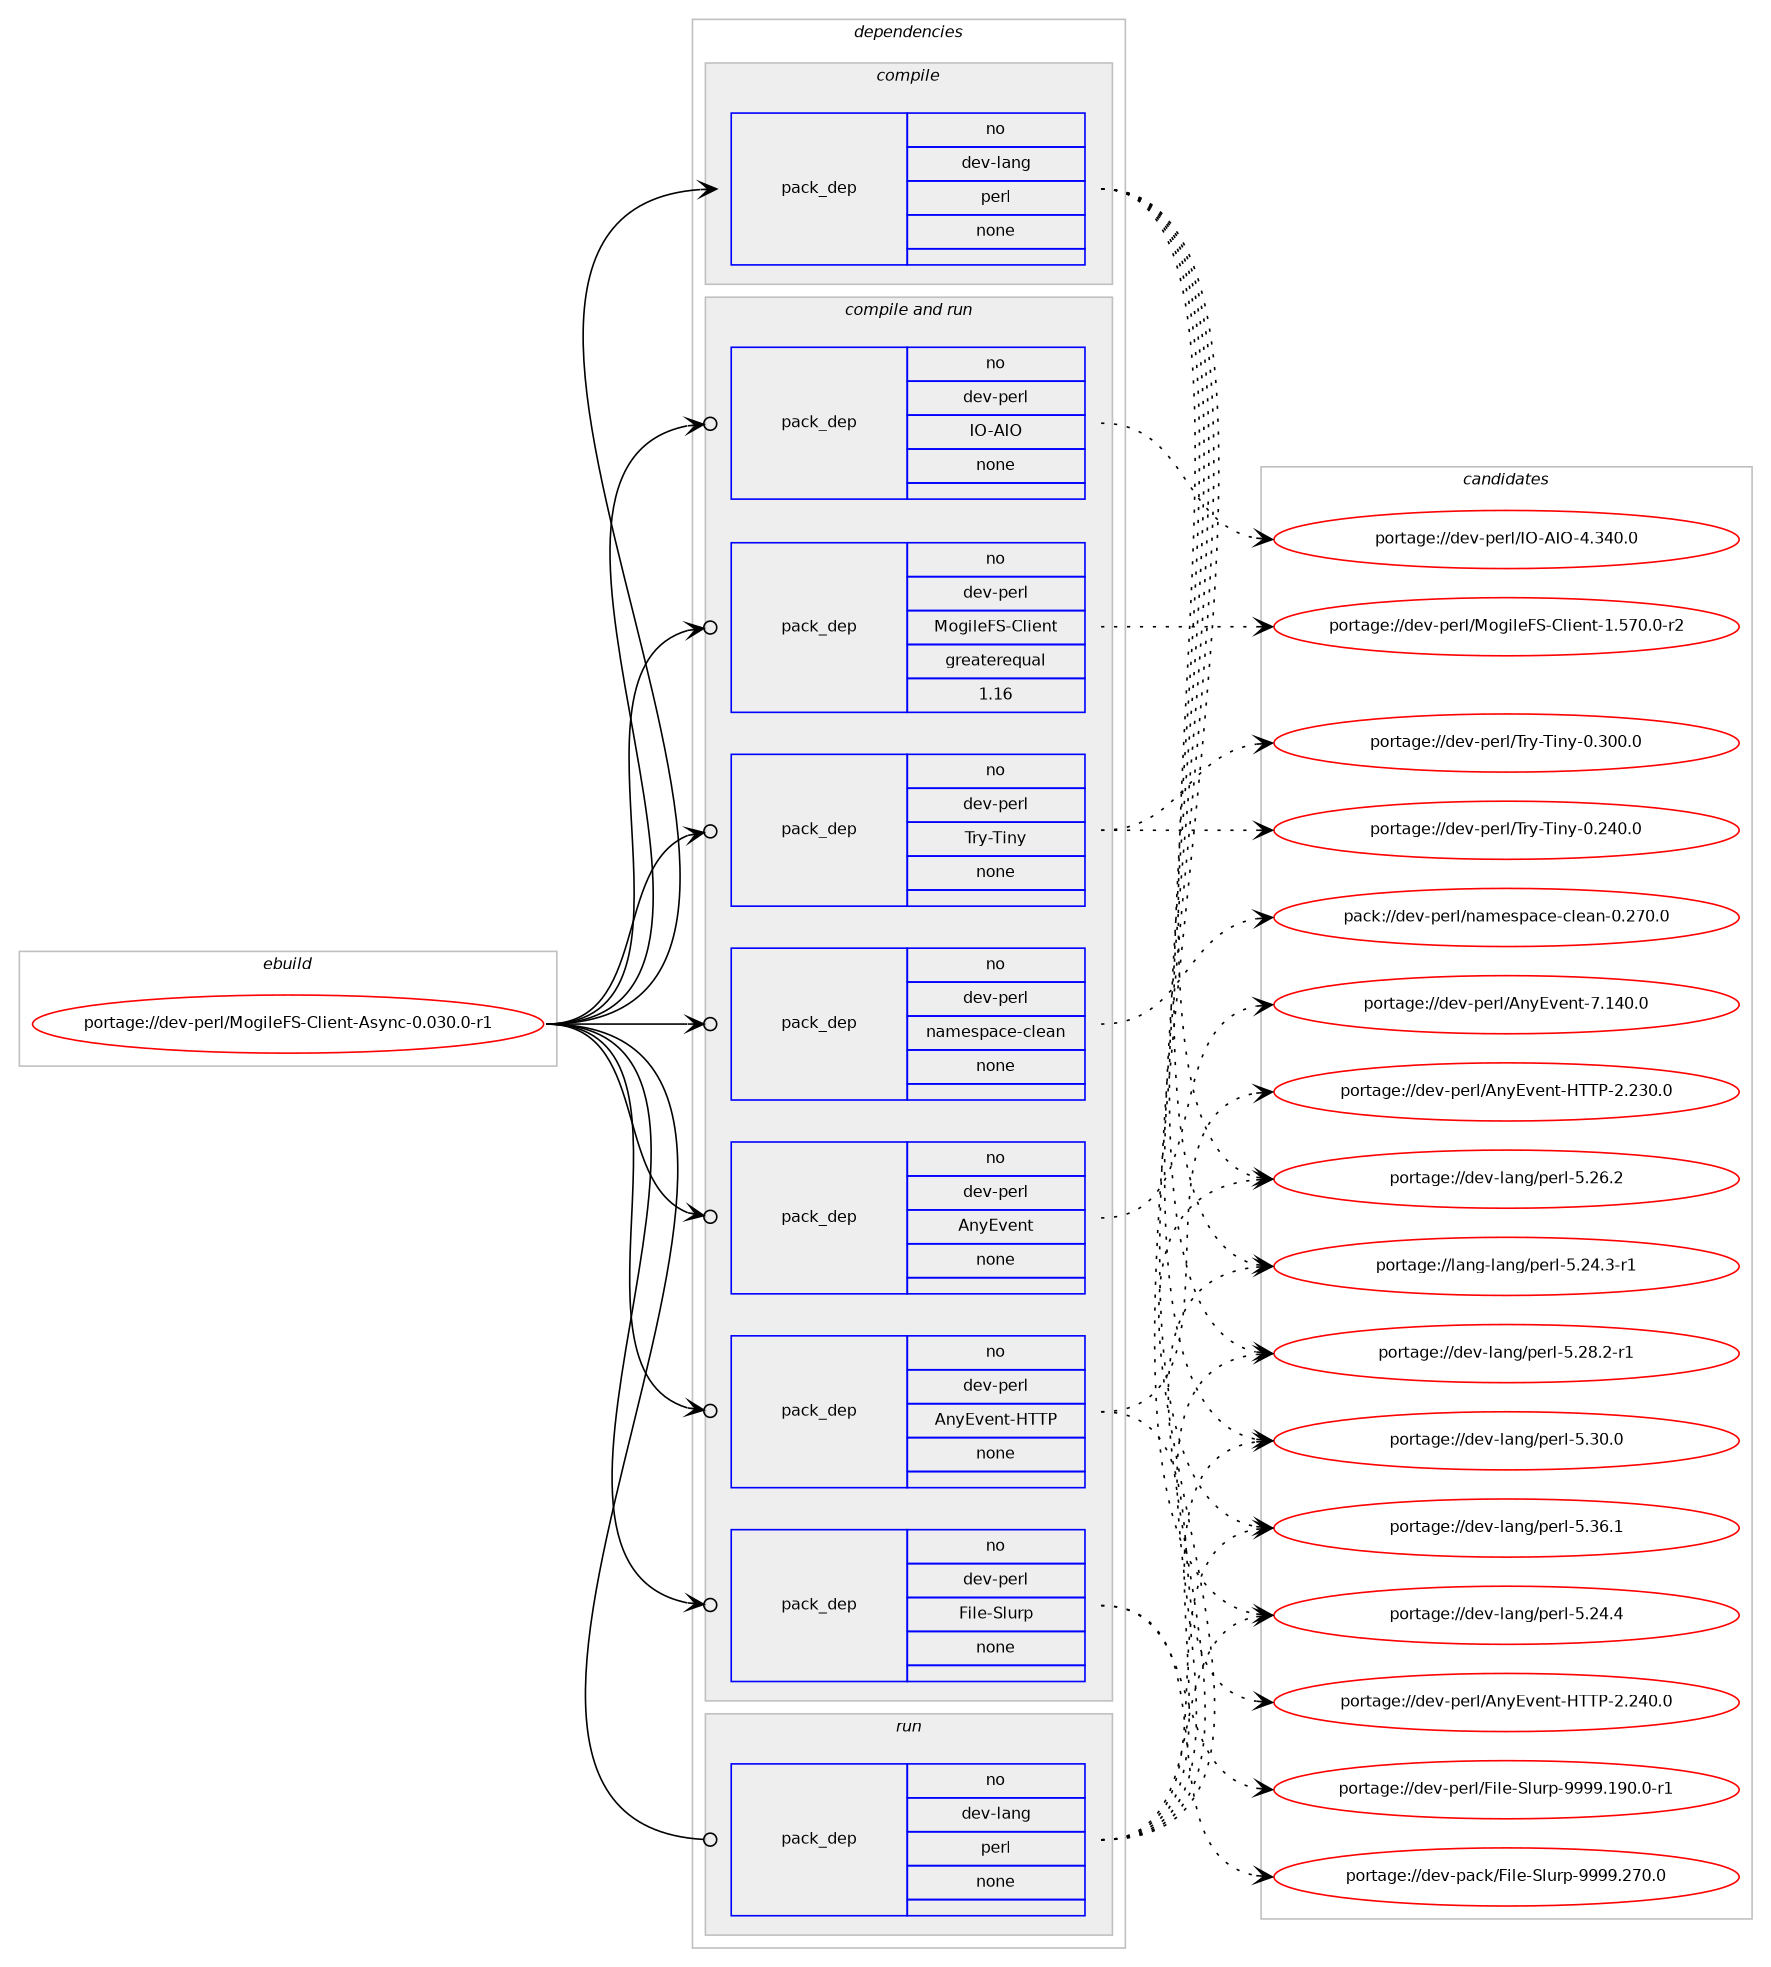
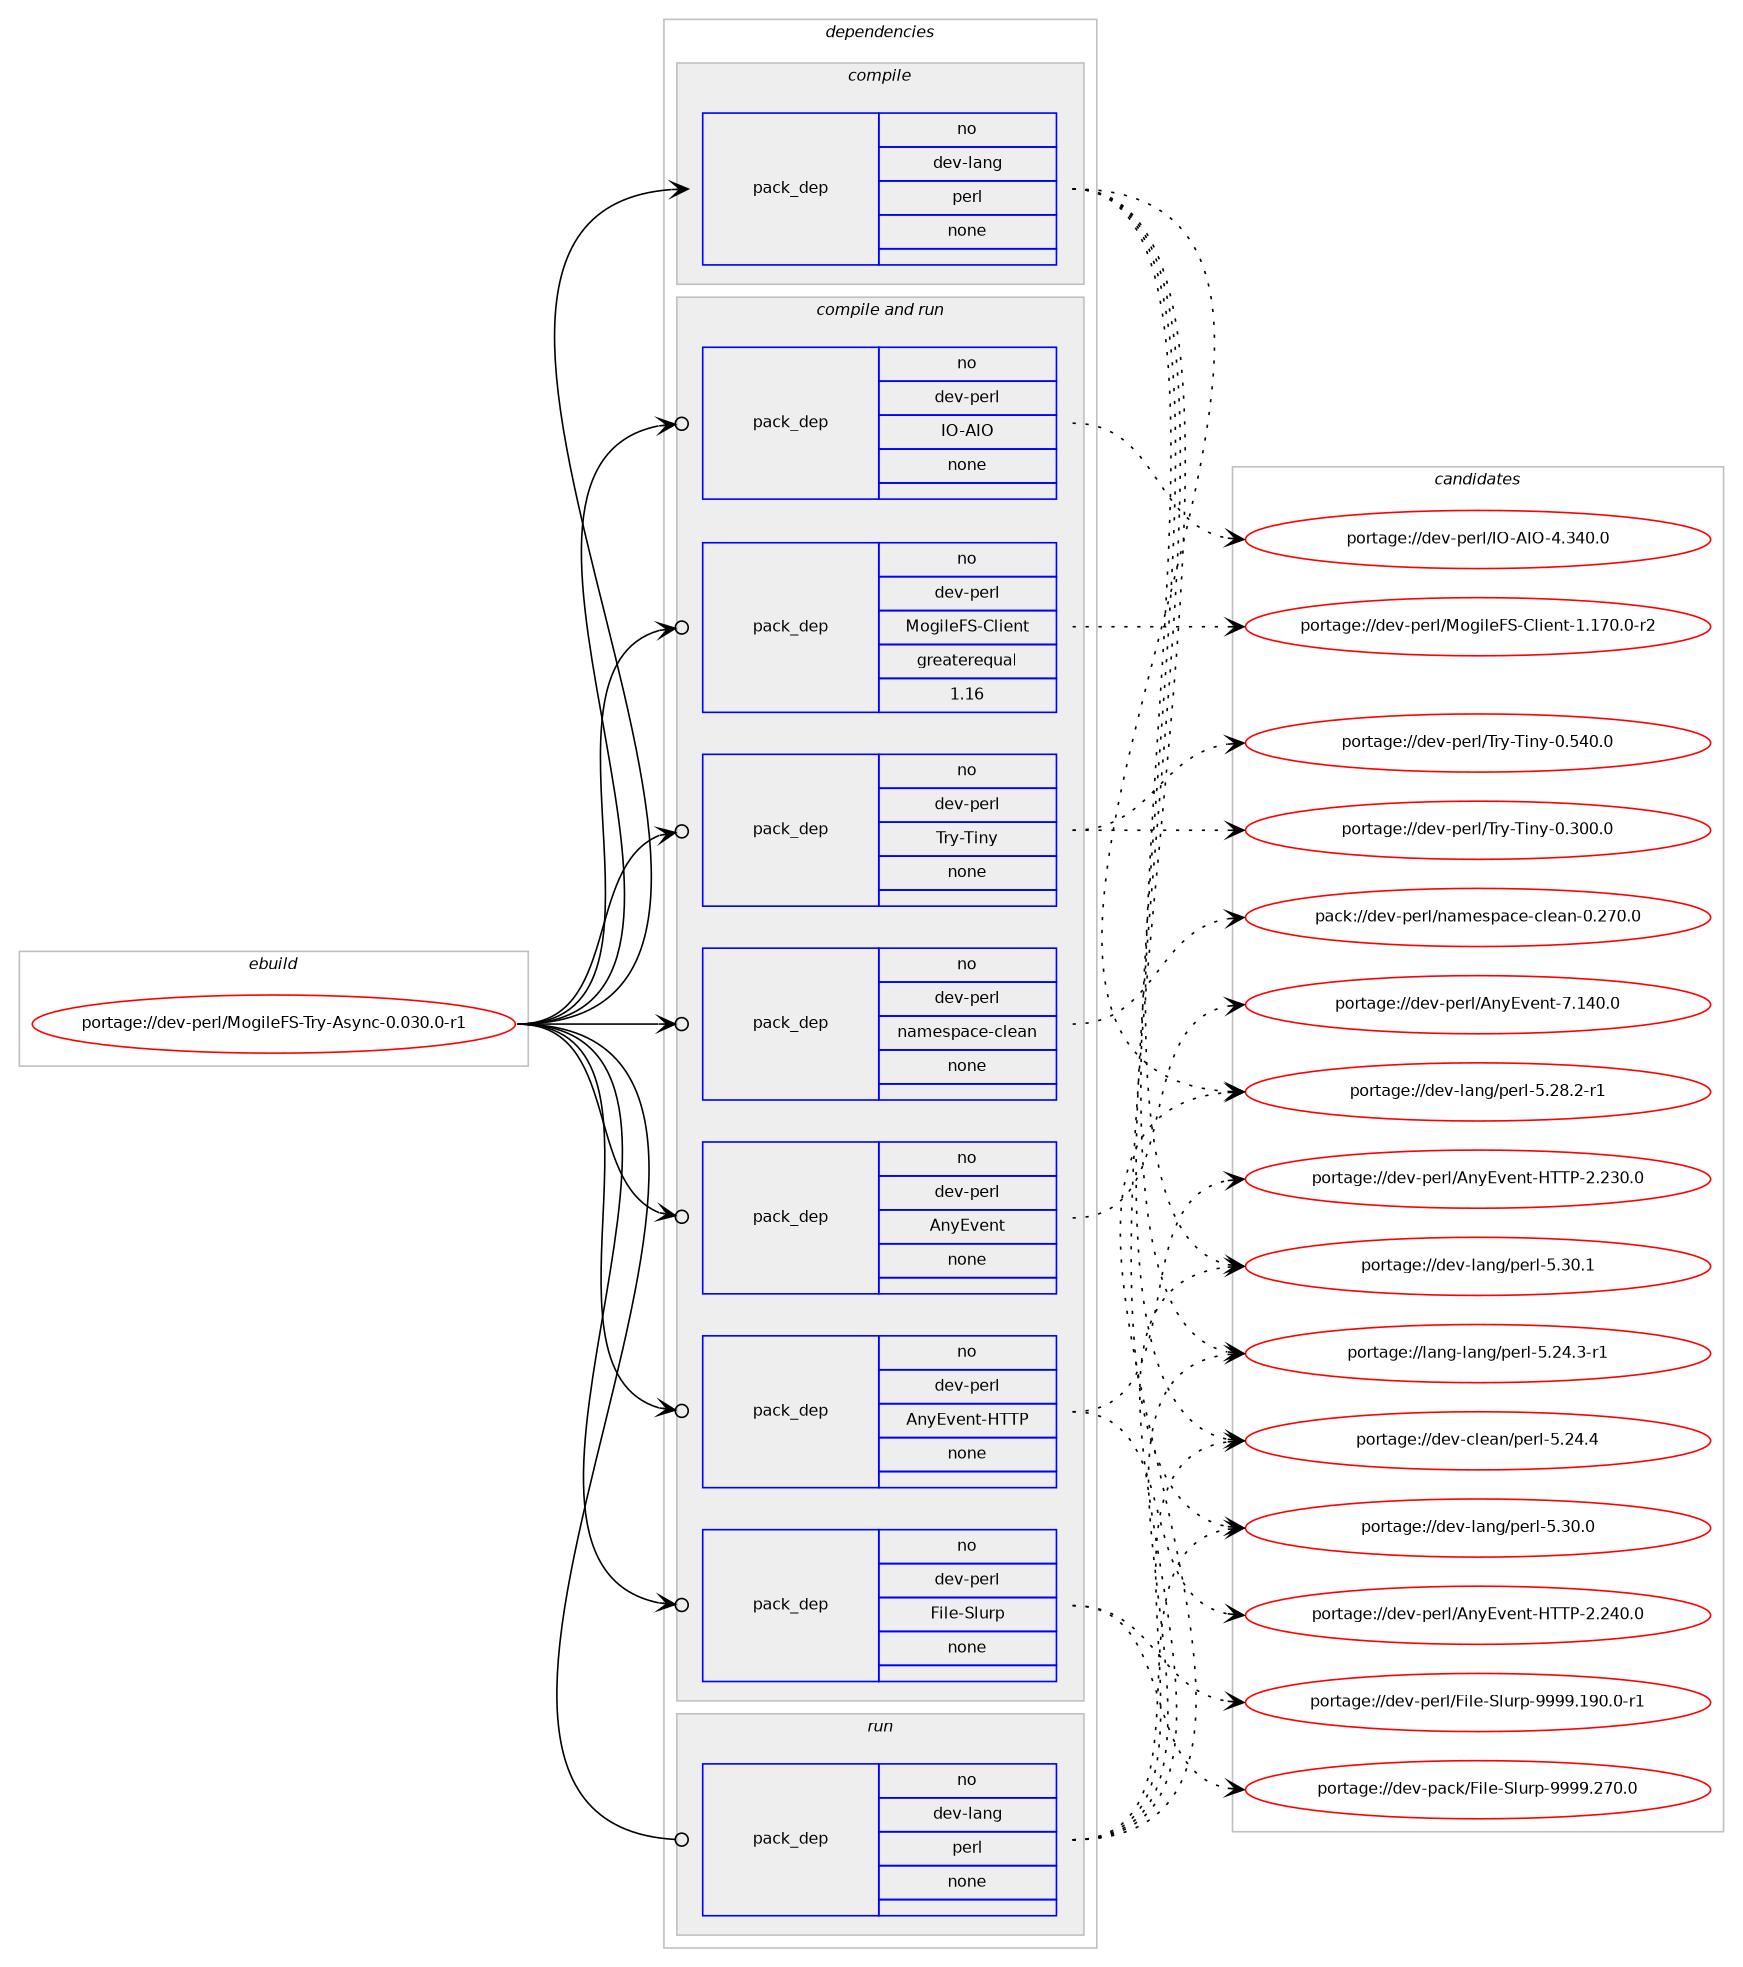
node "portage://dev-perl/MogileFS-Client-1.570.0-r2": label "portage://dev-perl/MogileFS-Client-1.570.0-r2" -> "portage://dev-perl/MogileFS-Client-1.170.0-r2"
node "portage://dev-perl/Try-Tiny-0.240.0": label "portage://dev-perl/Try-Tiny-0.240.0" -> "portage://dev-perl/Try-Tiny-0.540.0"
node "portage://dev-perl/MogileFS-Client-Async-0.030.0-r1": label "portage://dev-perl/MogileFS-Client-Async-0.030.0-r1" -> "portage://dev-perl/MogileFS-Try-Async-0.030.0-r1"
node "portage://dev-lang/perl-5.26.2": removed
node "portage://dev-lang/perl-5.36.1": label "portage://dev-lang/perl-5.36.1" -> "portage://dev-lang/perl-5.30.1"
node "portage://dev-lang/perl-5.24.4": label "portage://dev-lang/perl-5.24.4" -> "portage://dev-clean/perl-5.24.4"
